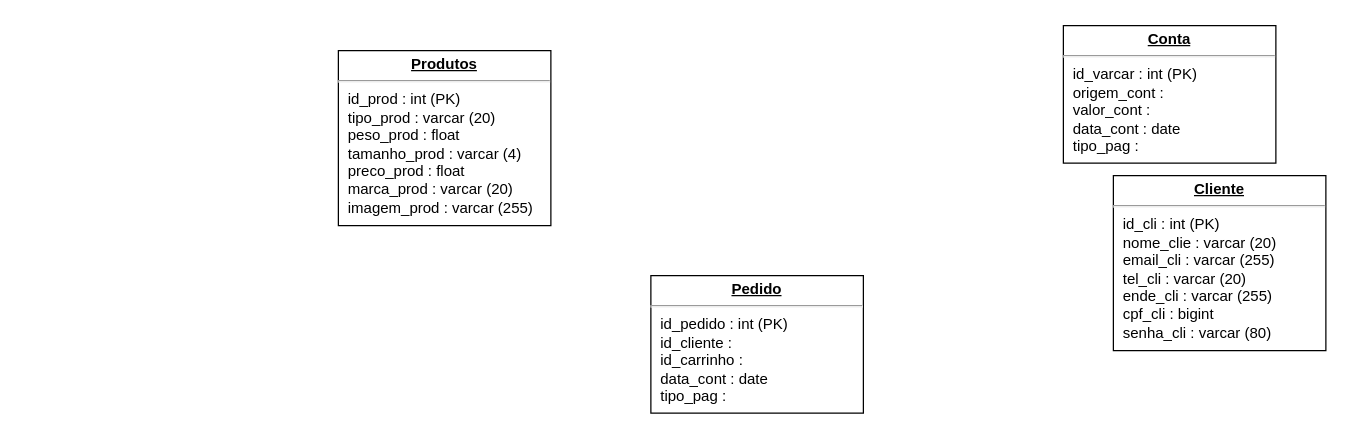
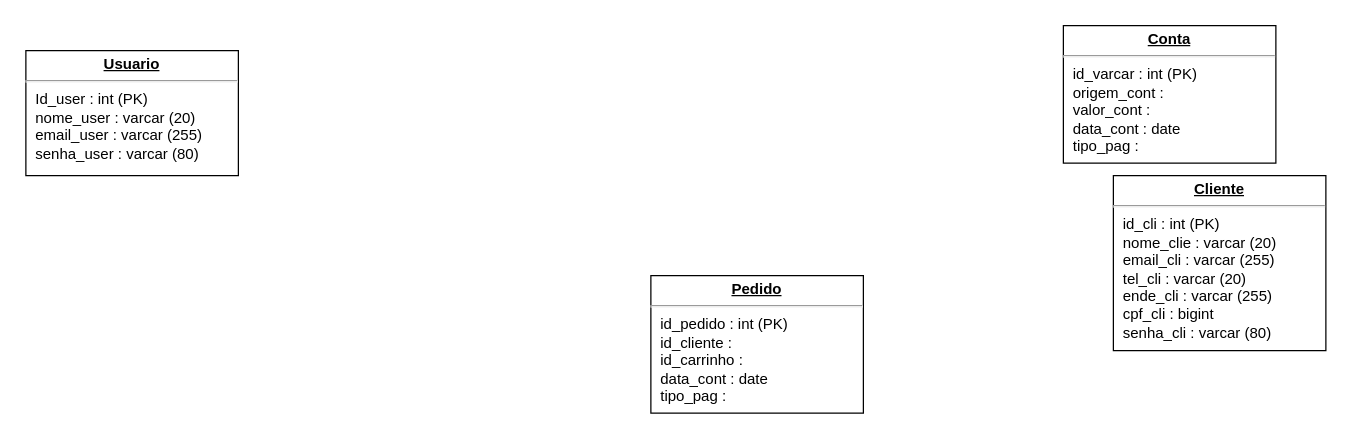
node "Usuario Id_user : int (PK) nome_user : varcar (20) email_user : varcar (255) senha_user : varcar (80)": added
node "Produtos id_prod : int (PK) tipo_prod : varcar (20) peso_prod : float tamanho_prod : varcar (4) preco_prod : float marca_prod : varcar (20) imagem_prod : varcar (255)": removed
